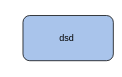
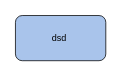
node "dsd": moved (68, 38) -> (60, 38)
